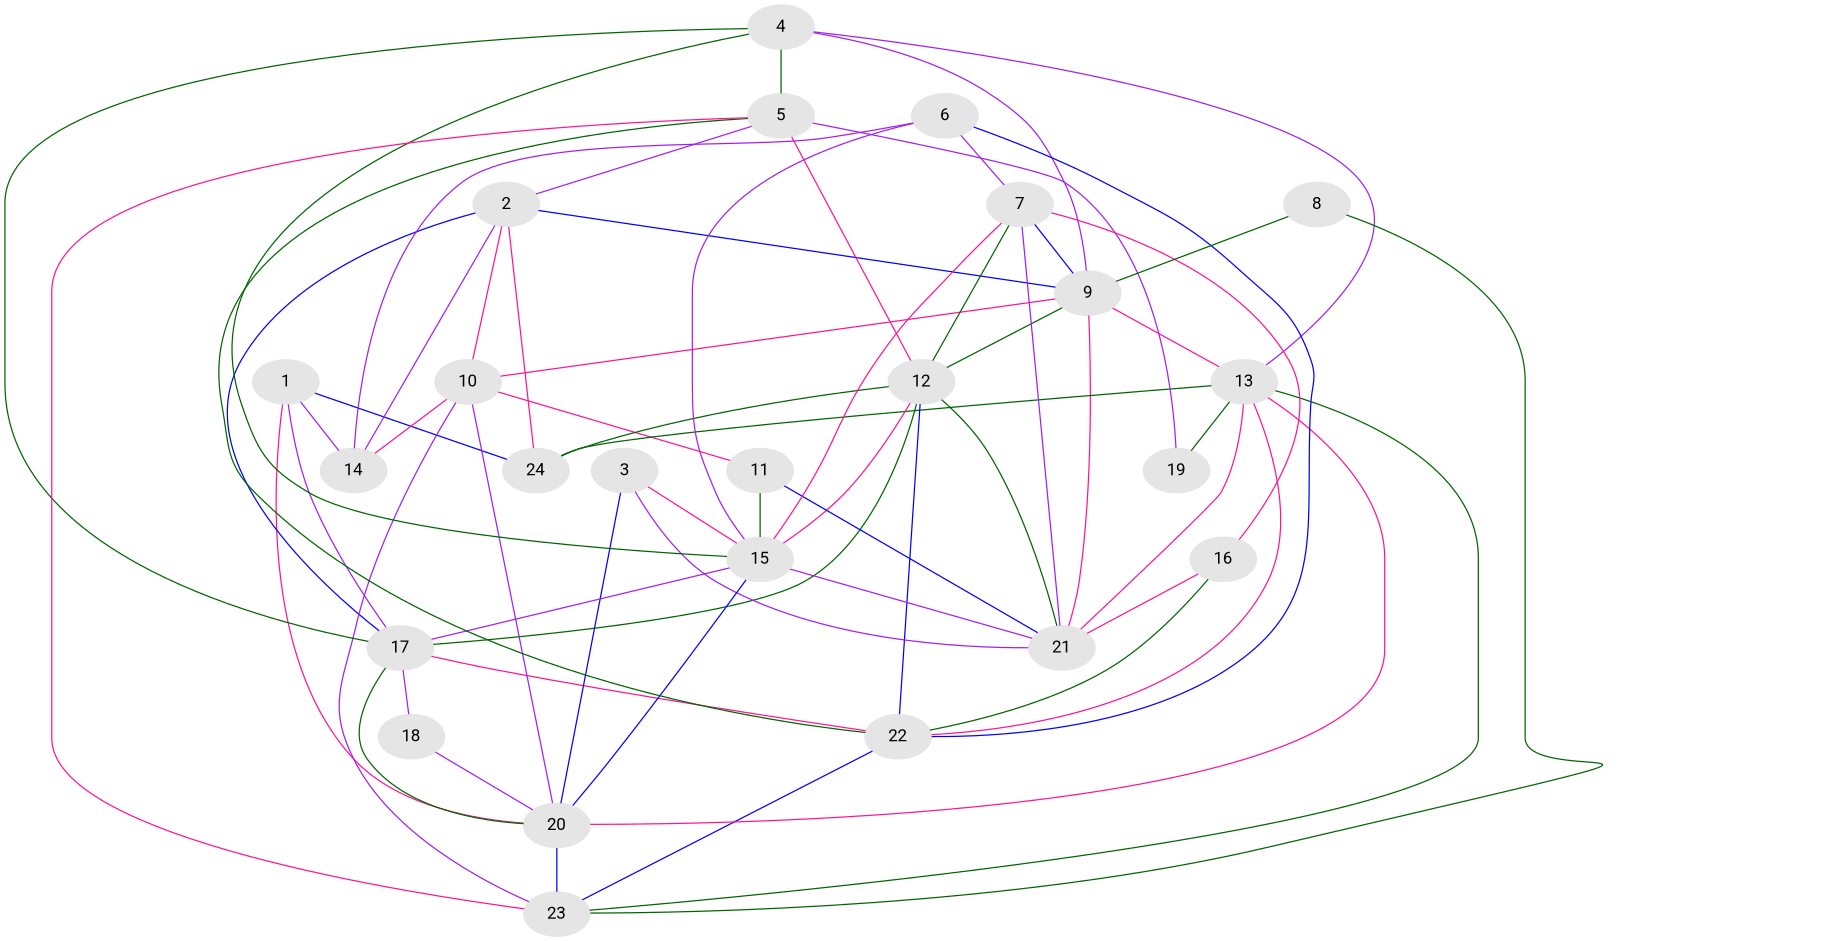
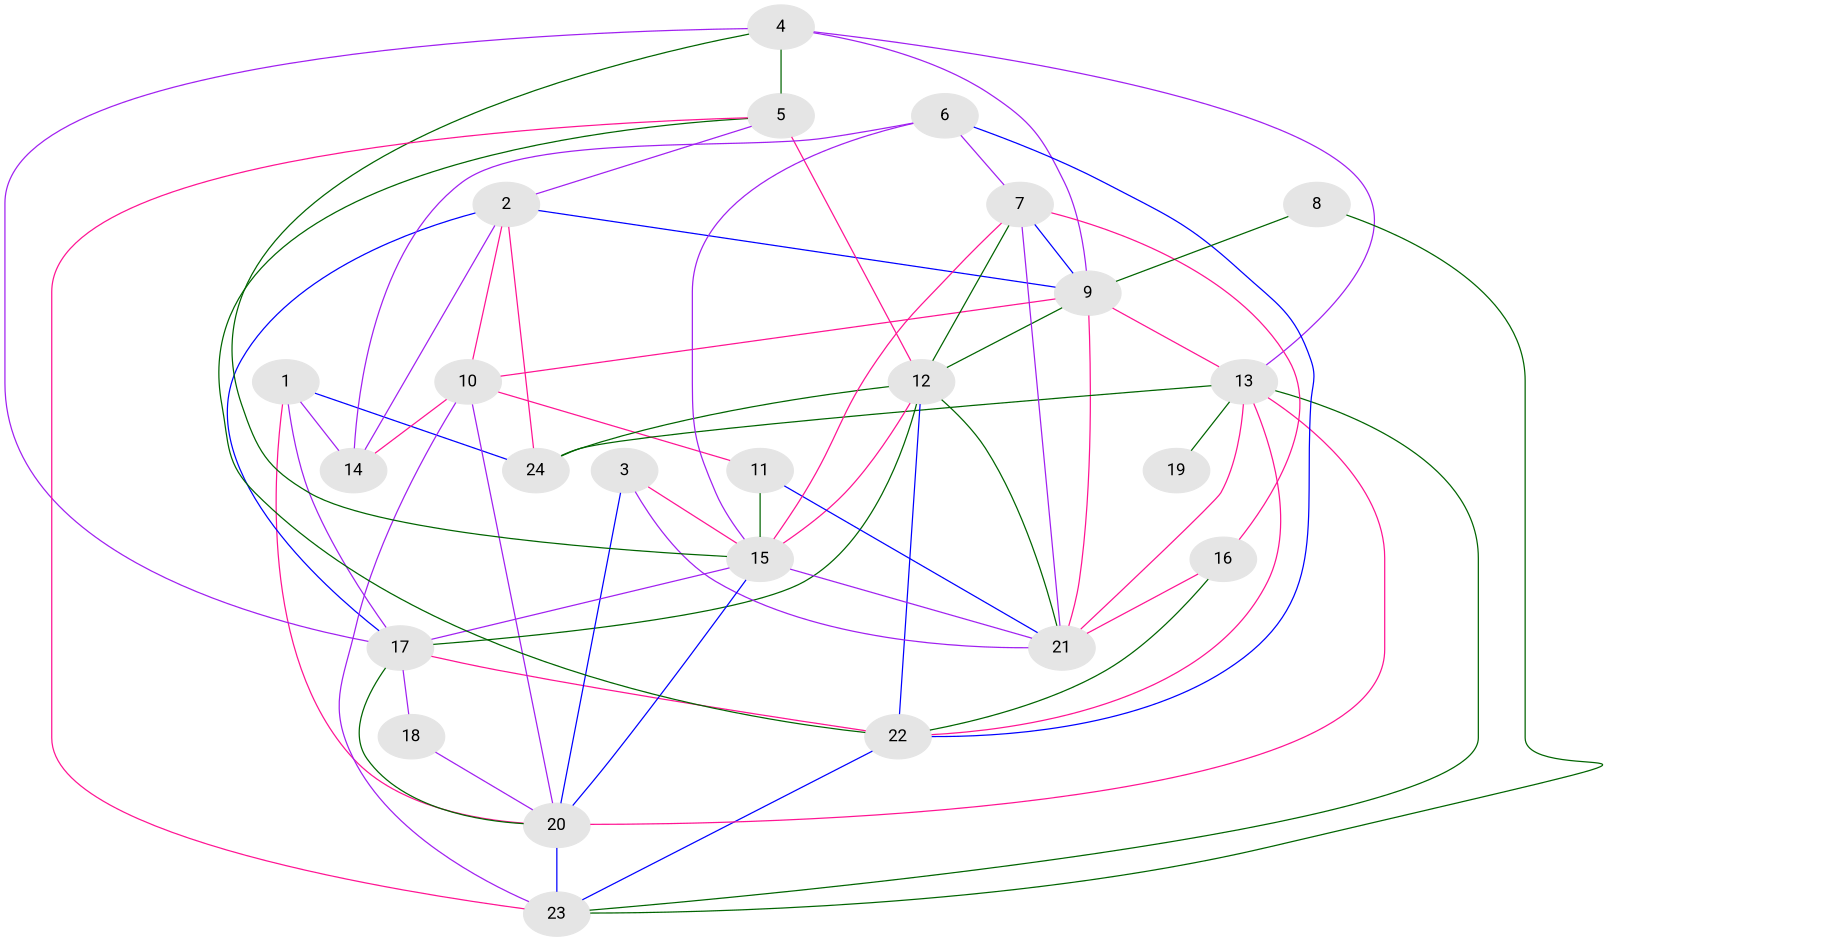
edge "4" -- "17": color darkgreen -> purple
edge "5" -- "19": removed
